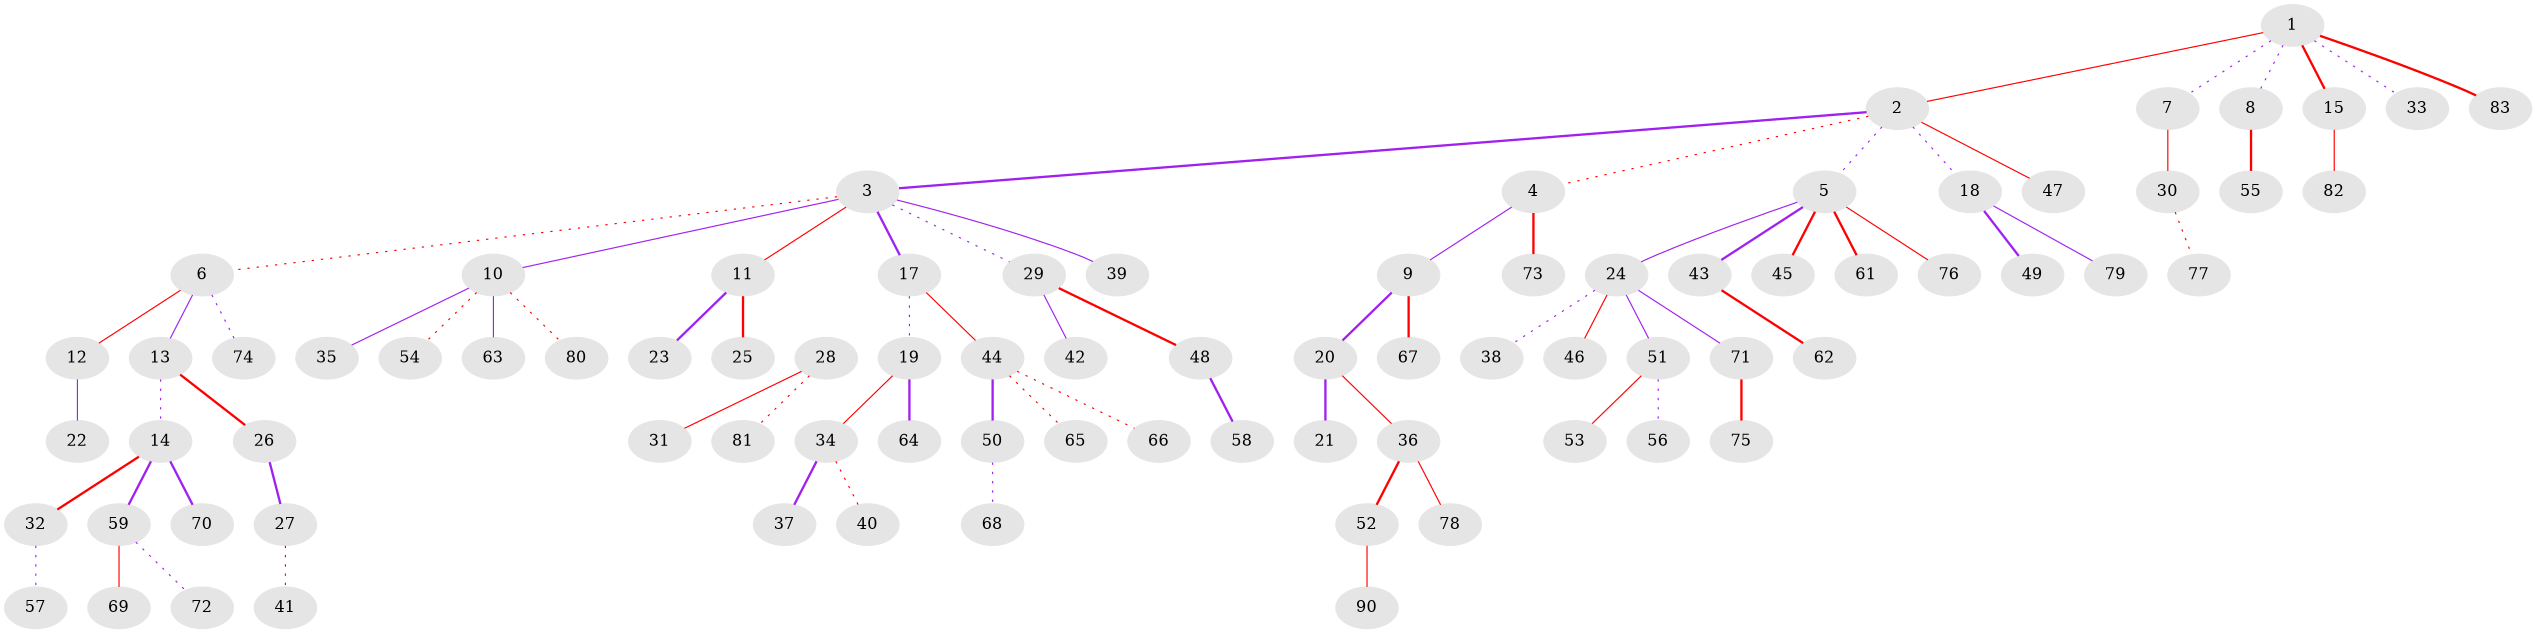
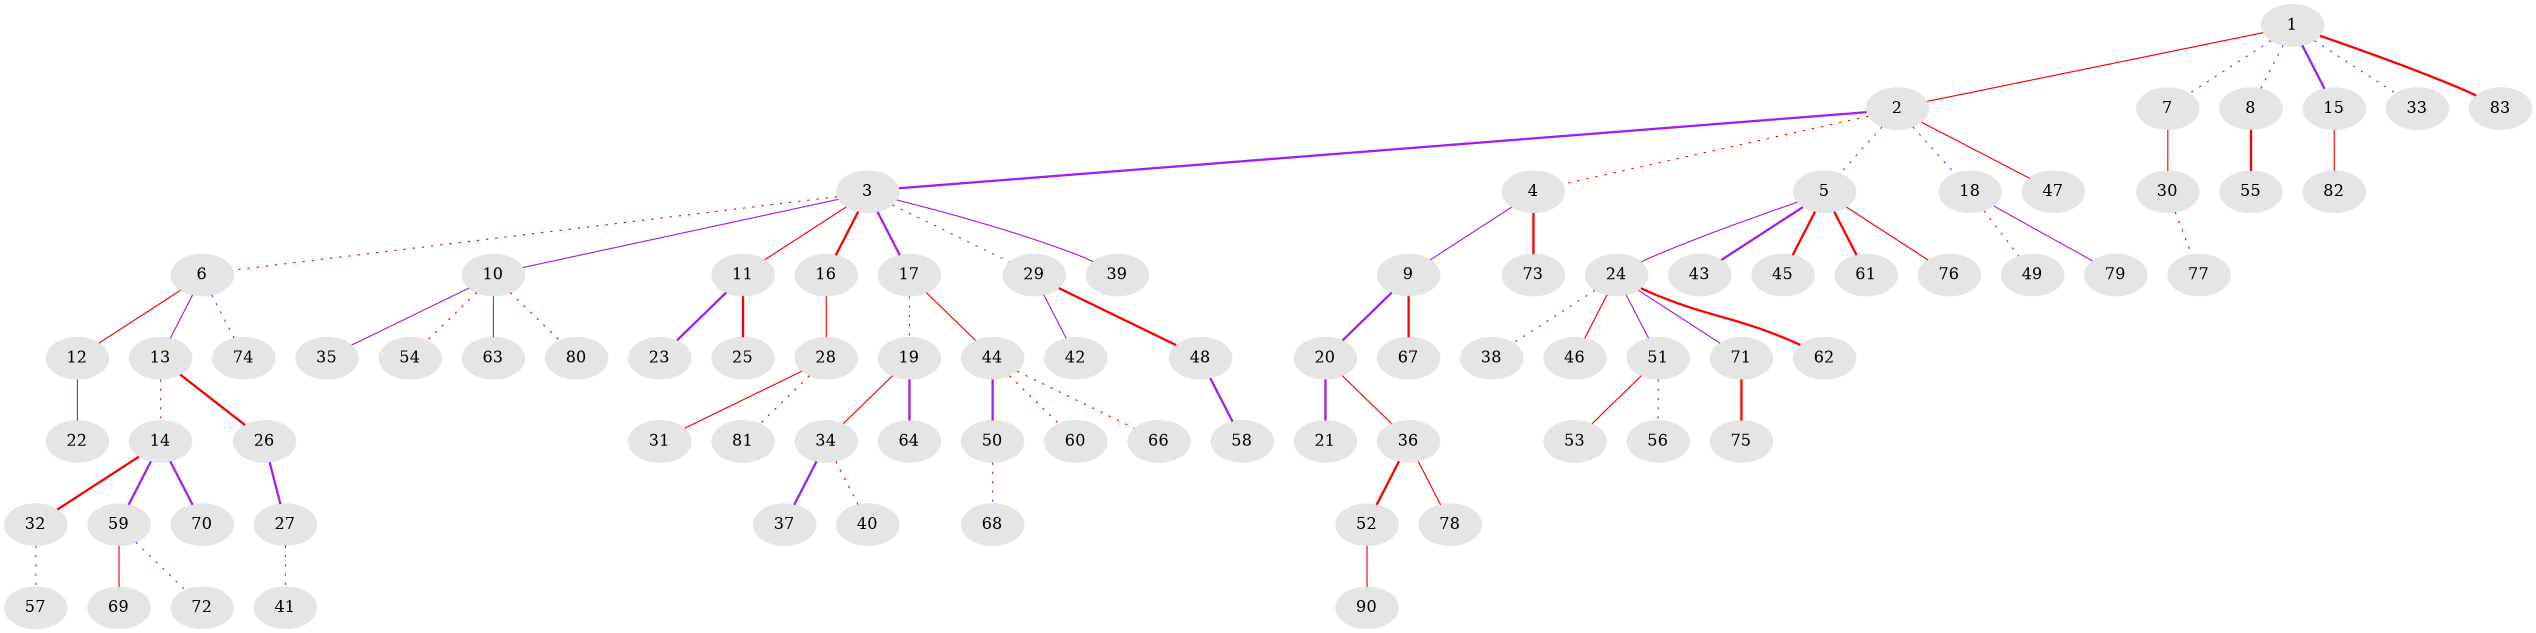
edge "1" -- "15": color red -> purple
edge "18" -- "49": style bold -> dotted
node "16": added
edge "43" -- "62": now "24" -- "62"
node "65": label "65" -> "60"
edge "27" -- "41": color red -> purple
